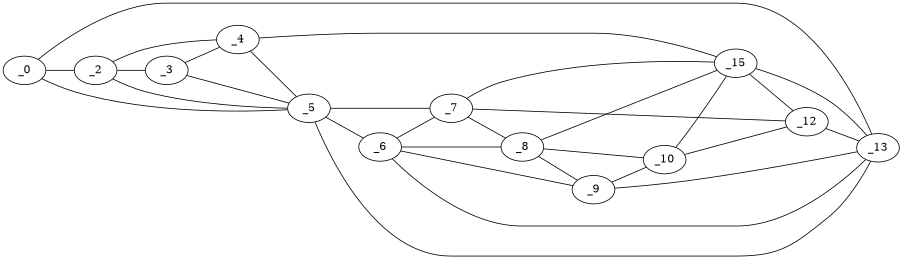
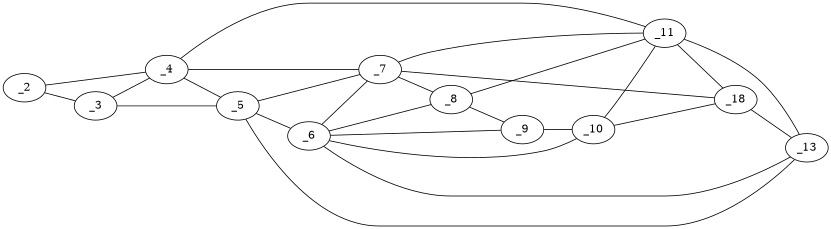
node "_15": label "_15" -> "_11"
node "_0": removed
edge "_4" -- "_7": added
edge "_2" -- "_5": removed
node "_12": label "_12" -> "_18"
edge "_8" -- "_10": now "_6" -- "_10"
edge "_13" -- "_9": removed
